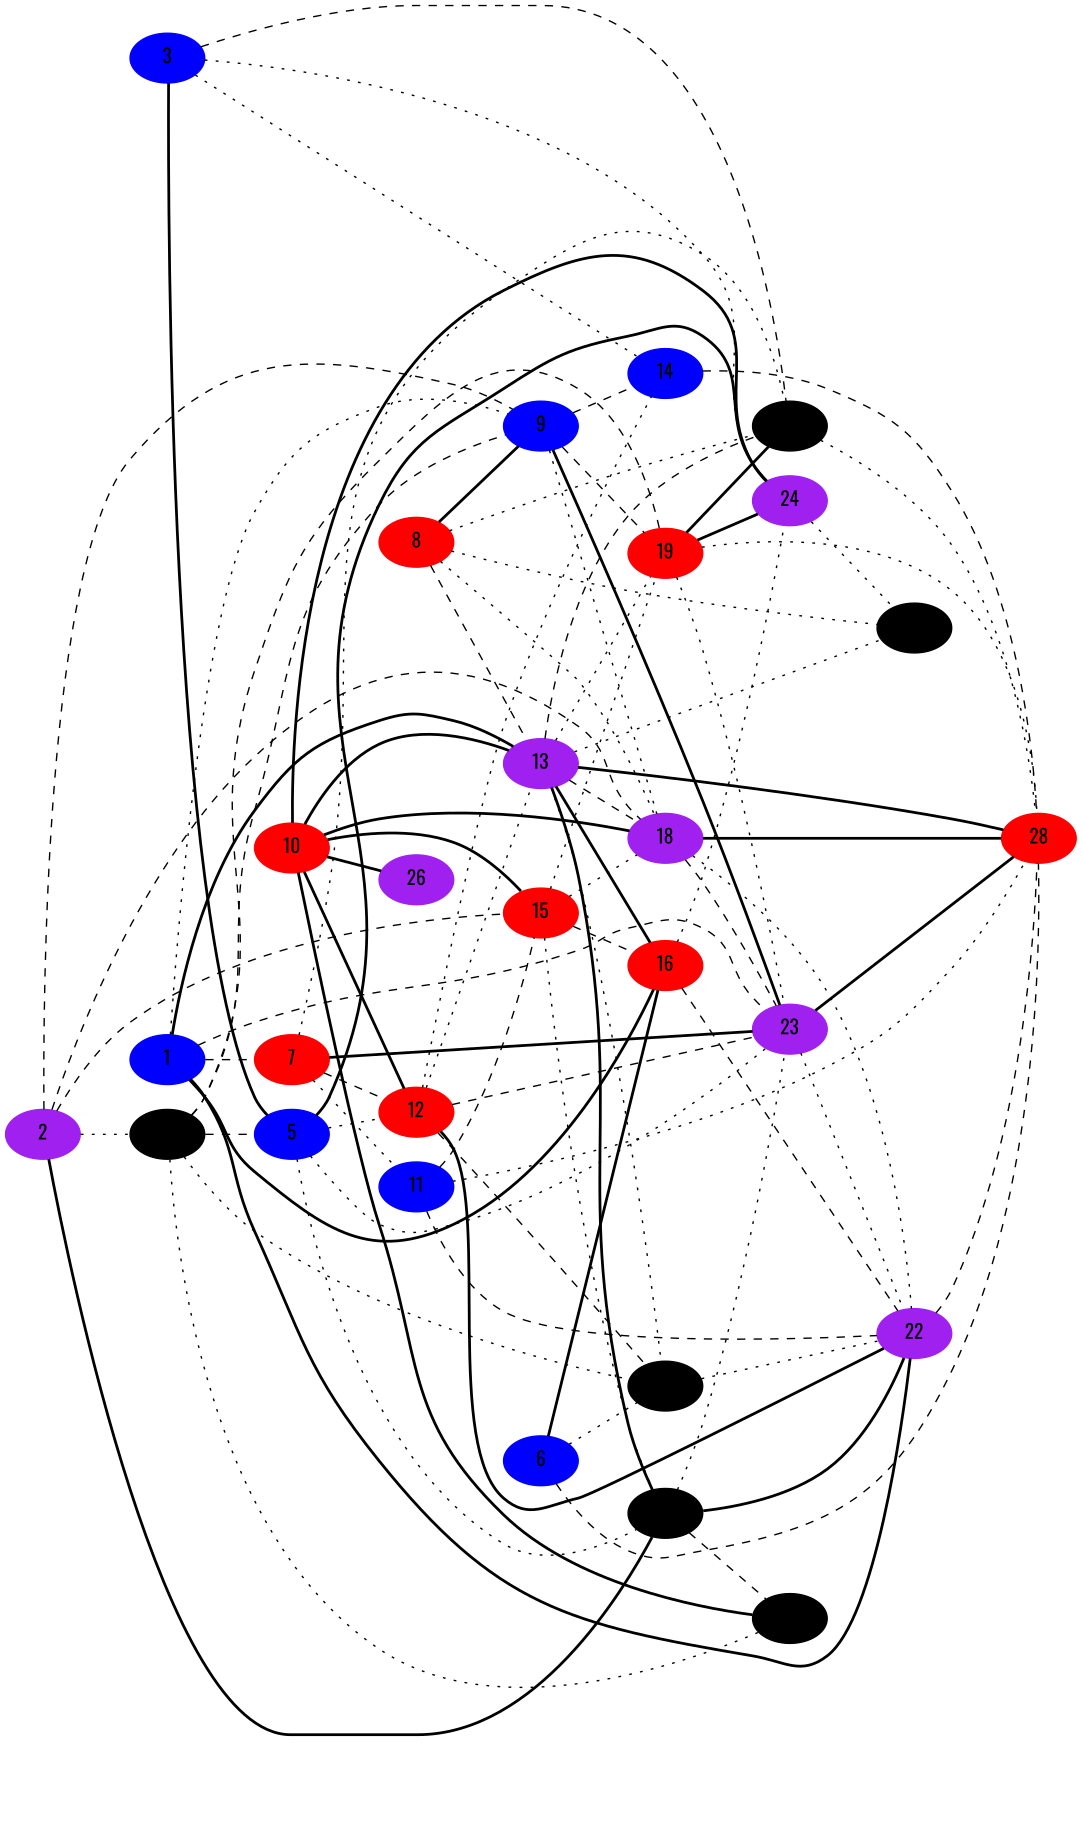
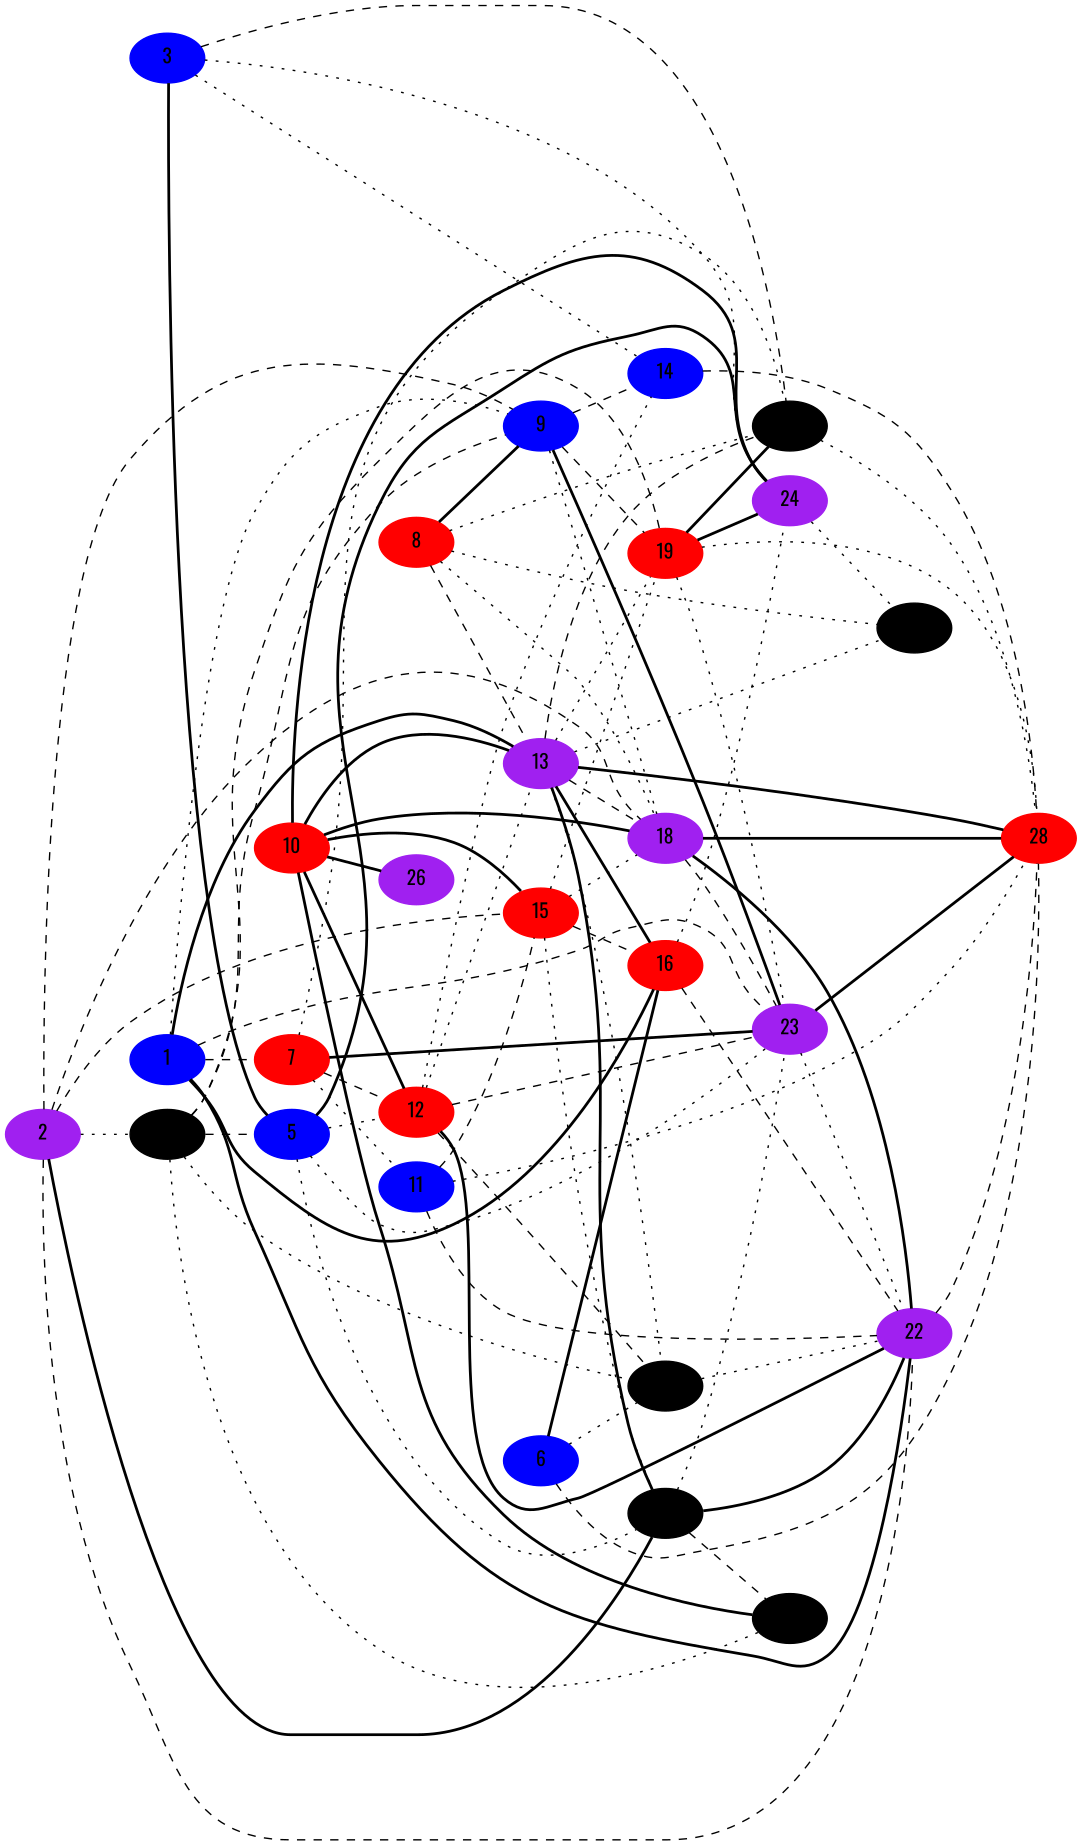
edge "18" -- "22": style dotted -> bold
edge "2" -- "22": added
